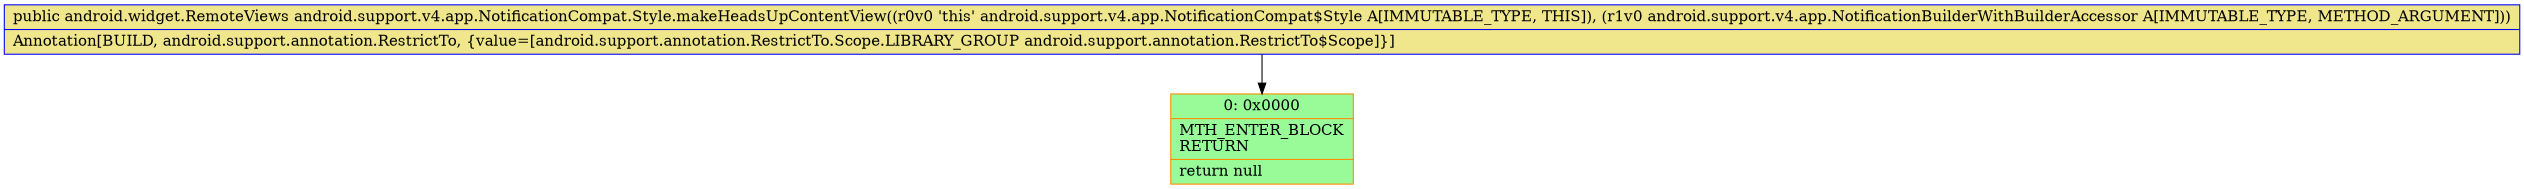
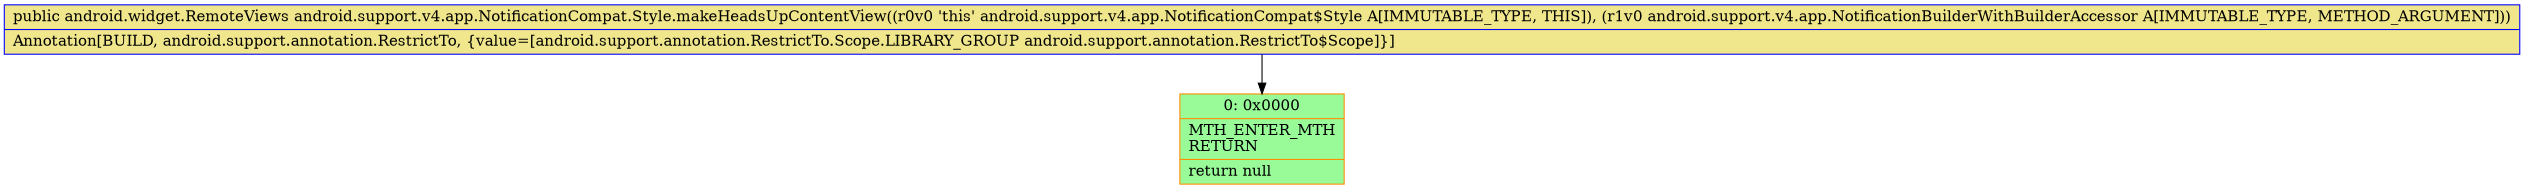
node "0: 0x0000": text "MTH_ENTER_BLOCK" -> "MTH_ENTER_MTH"
